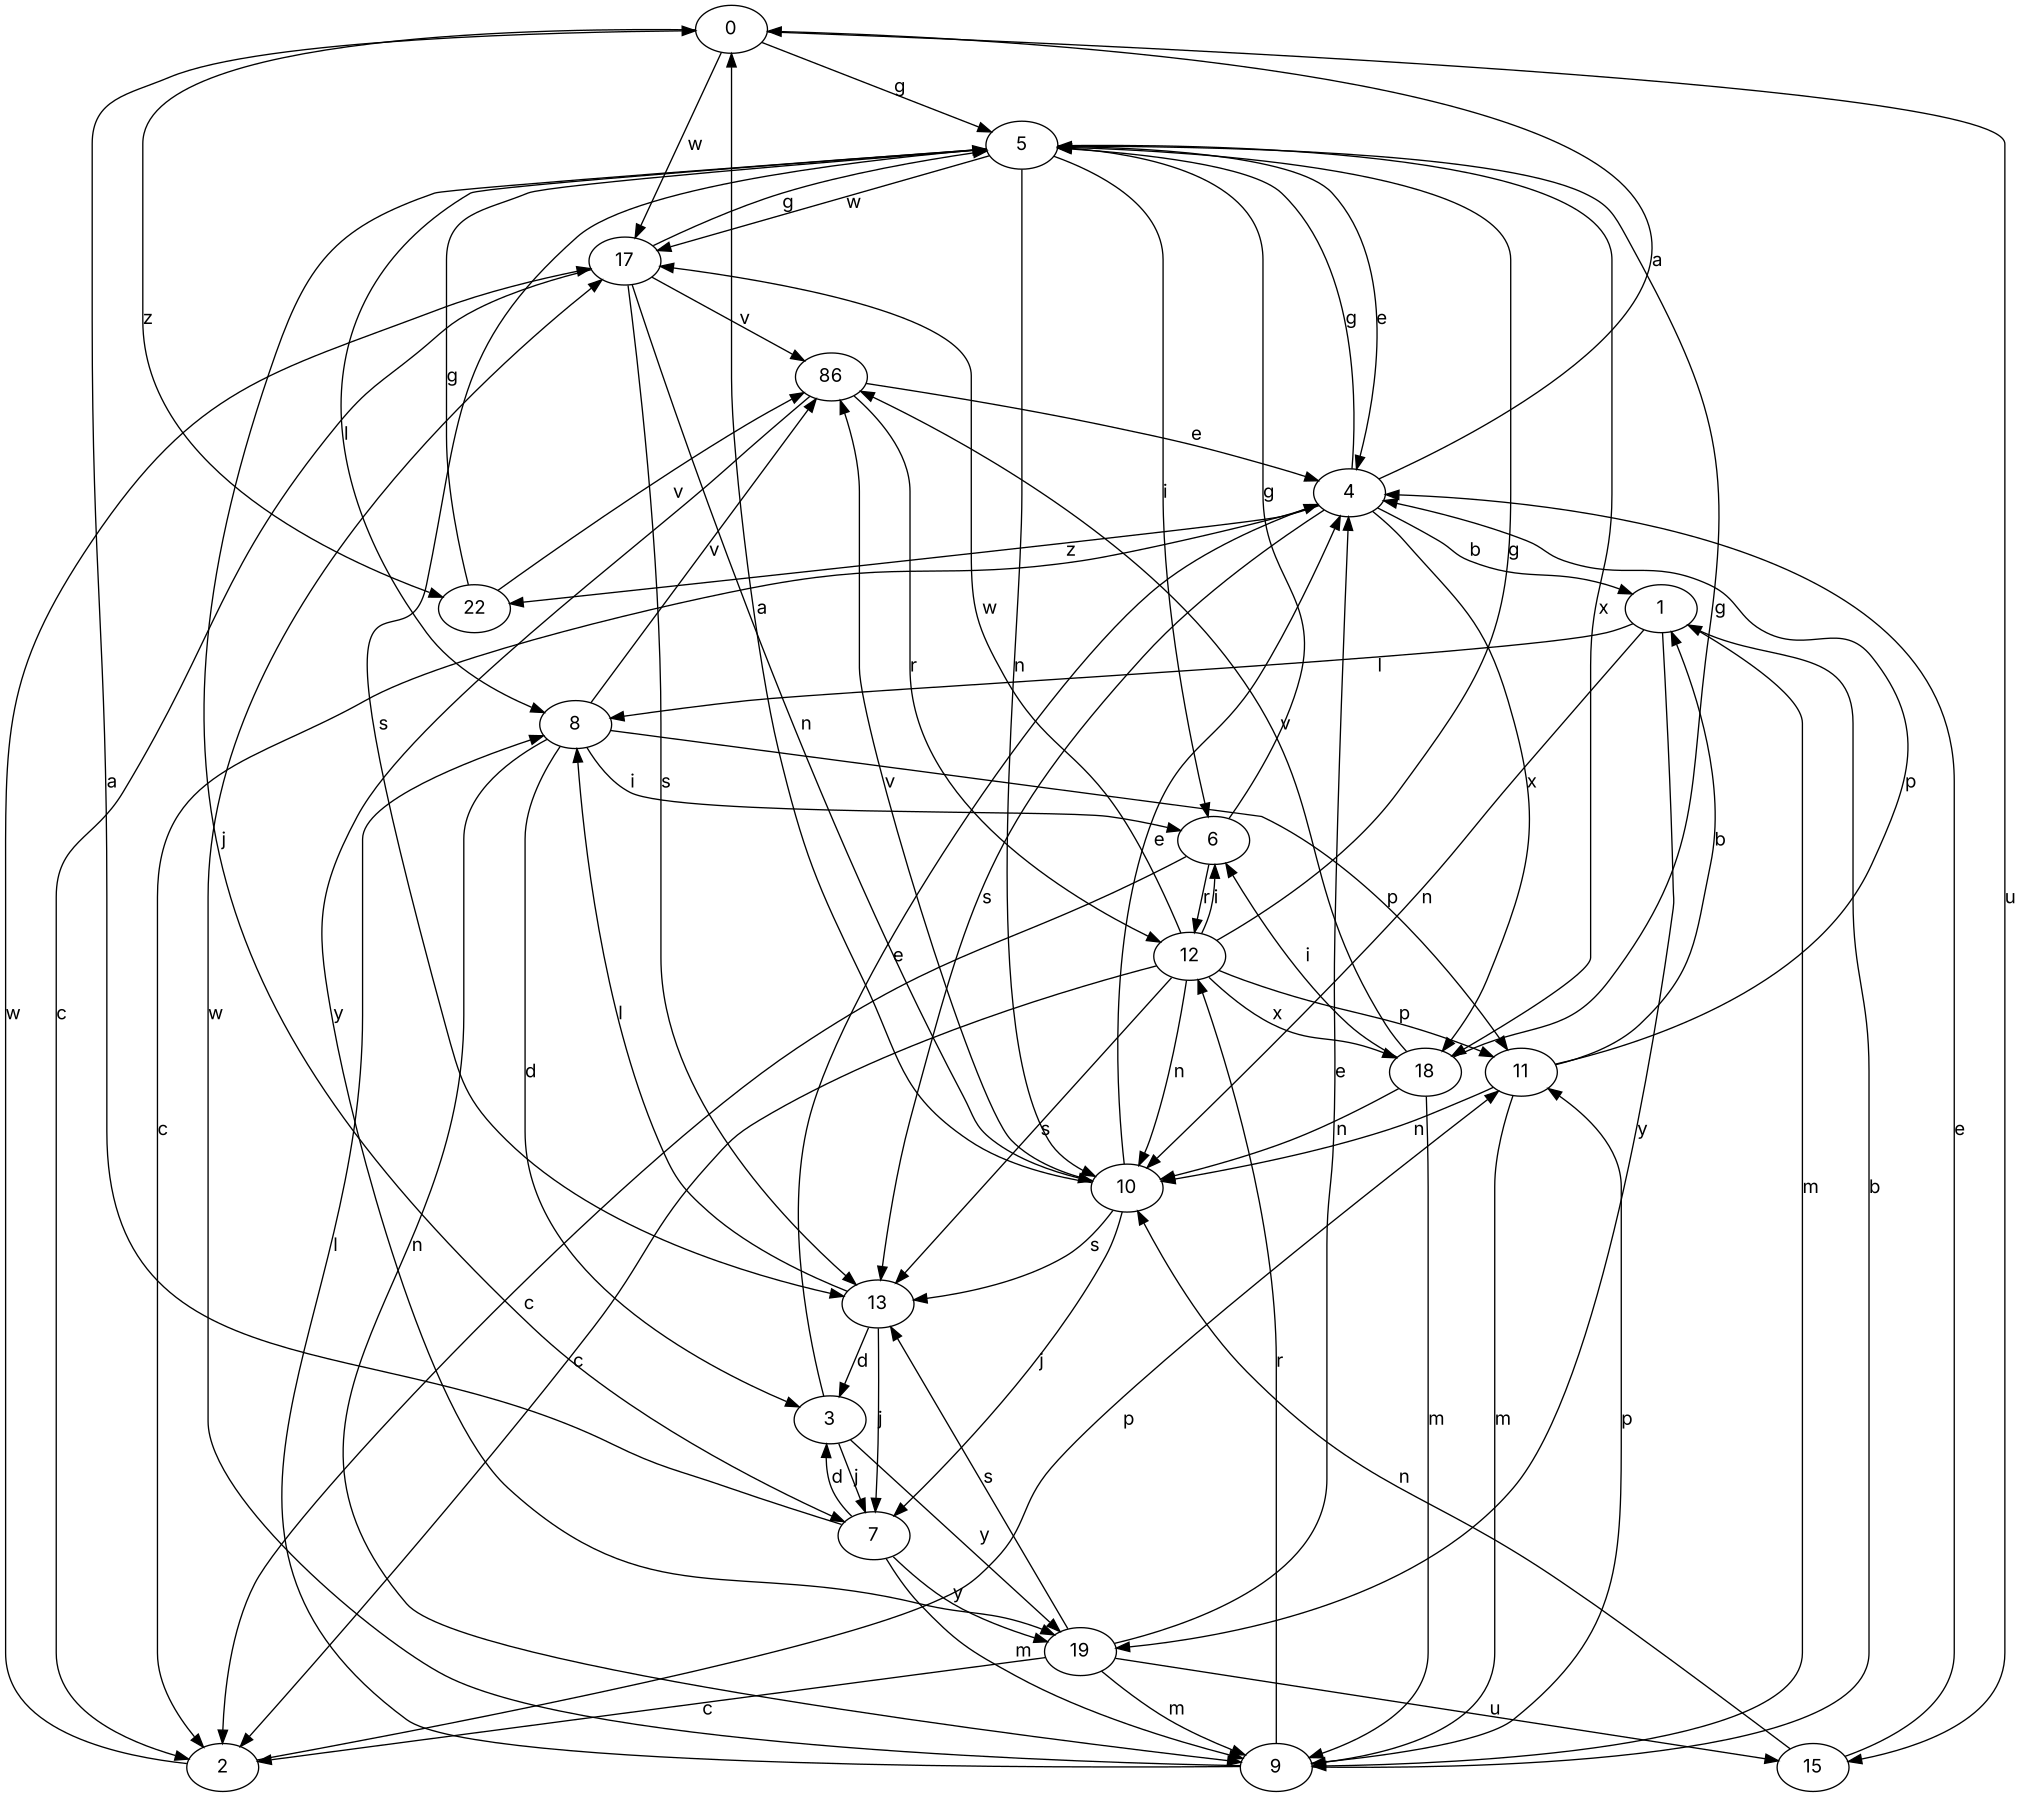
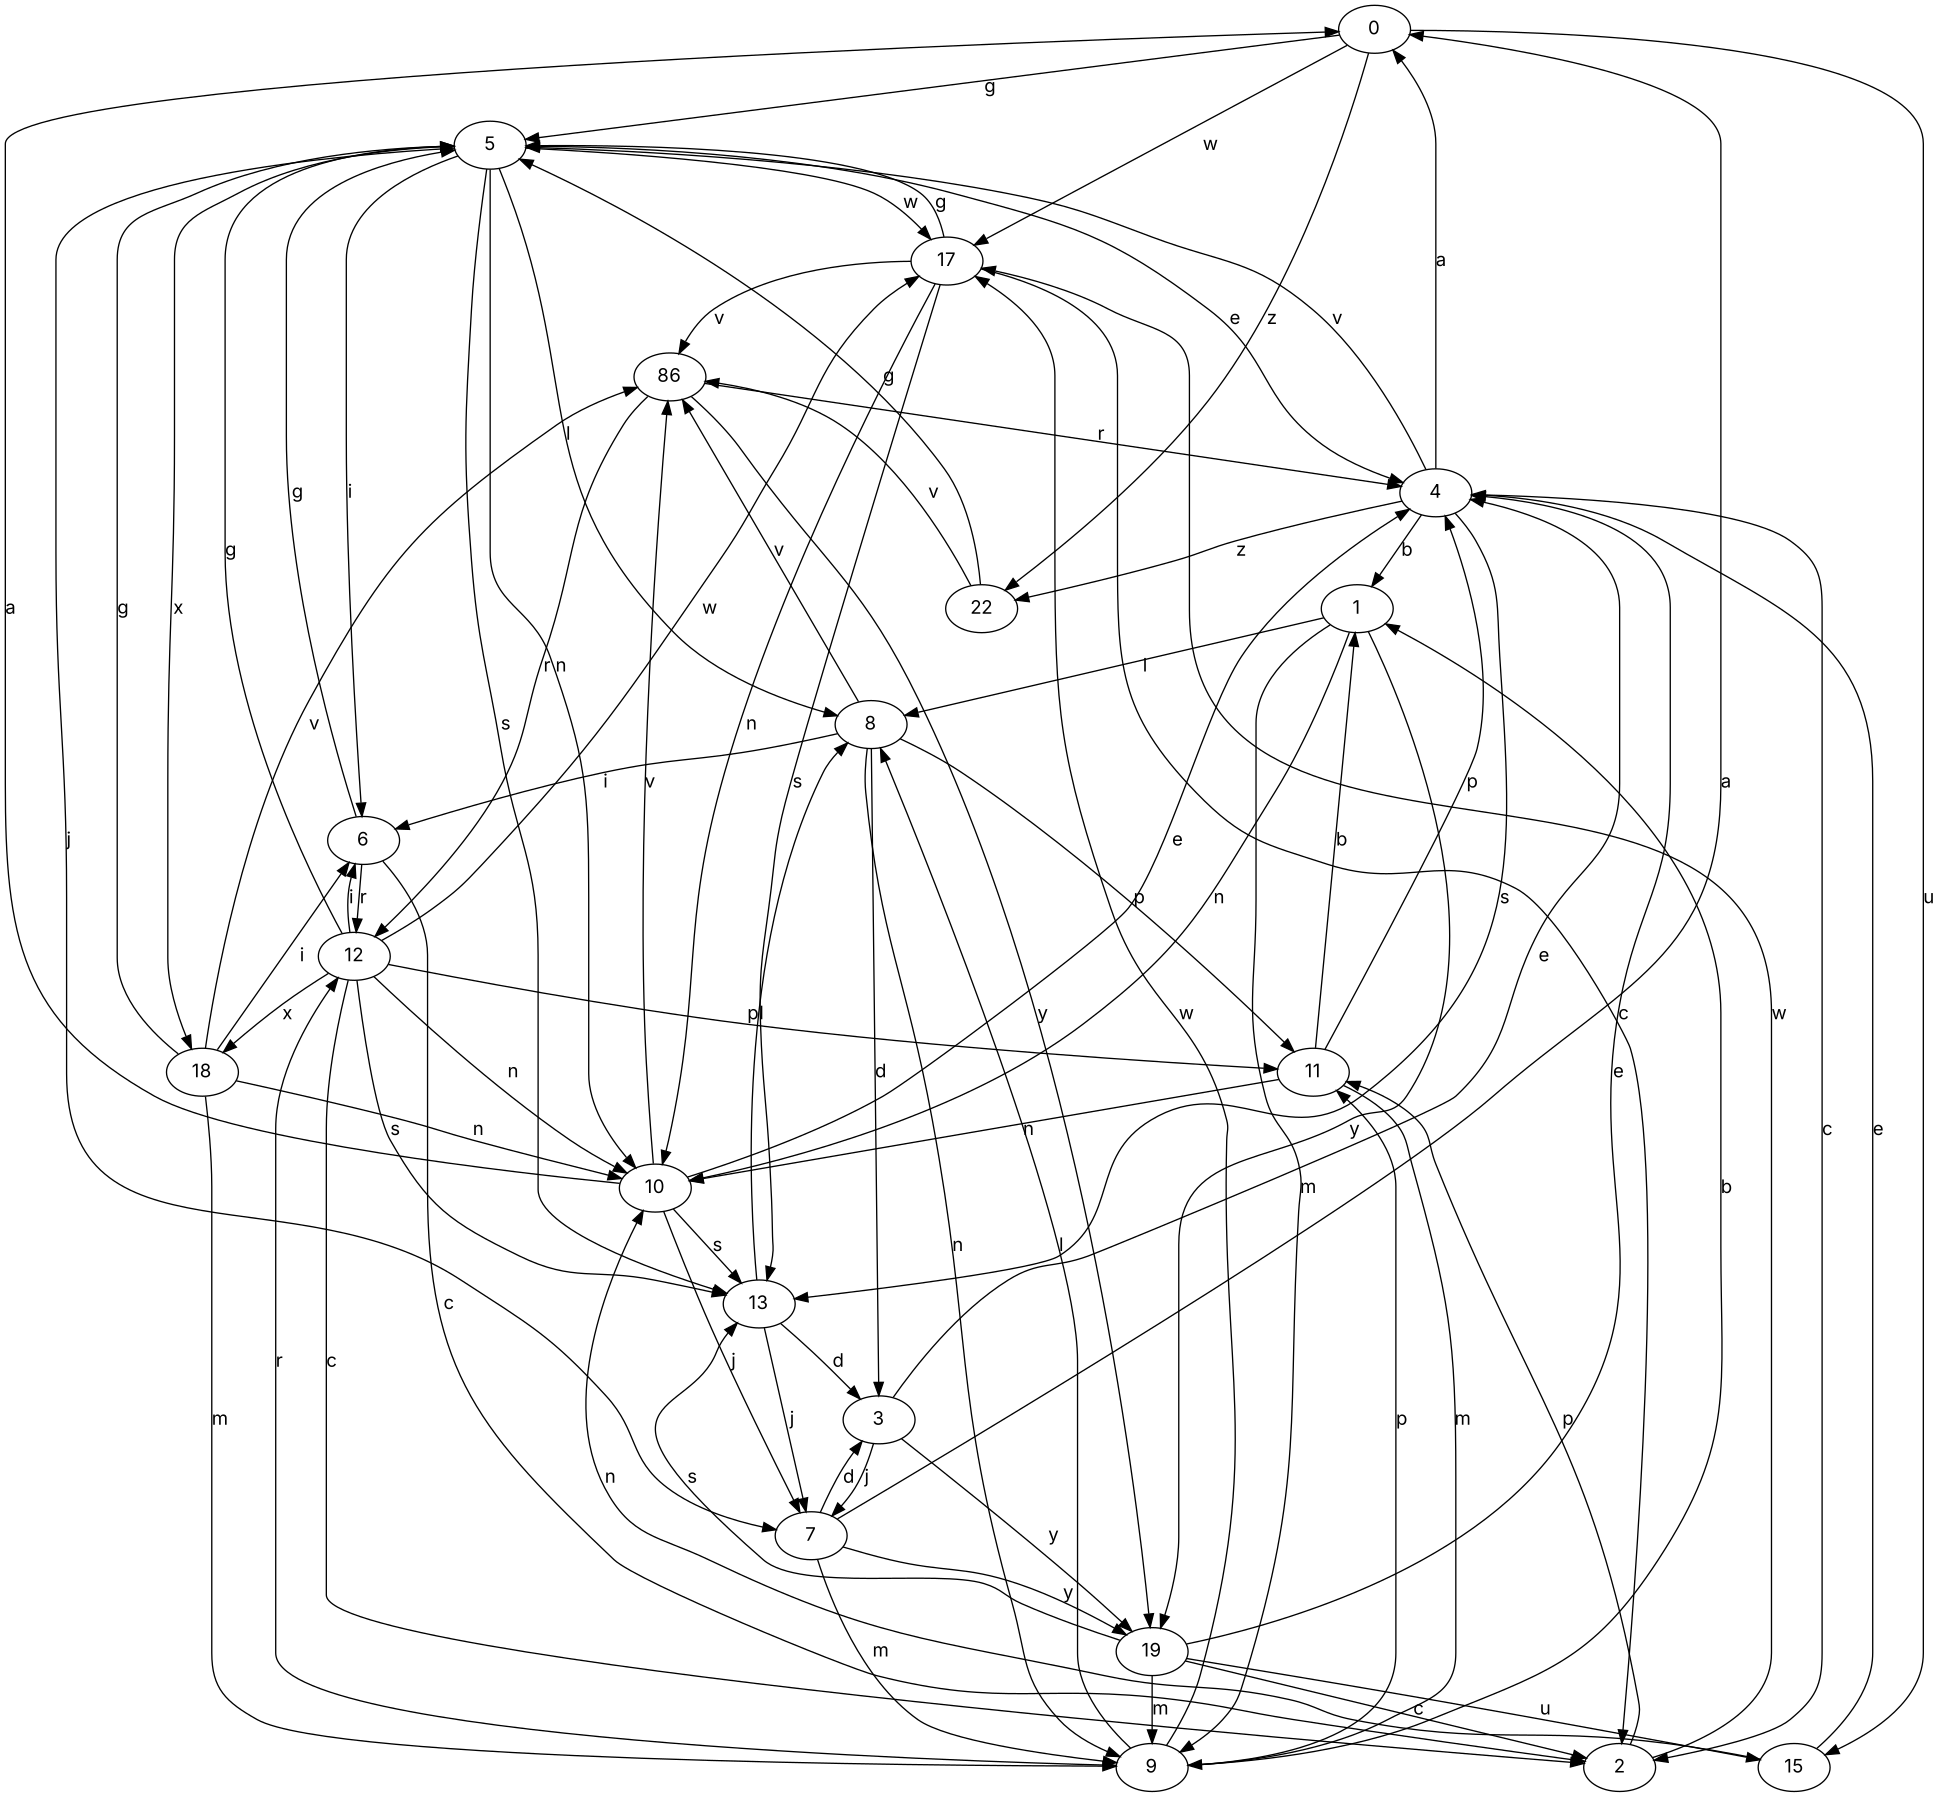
edge "4" -> "5": label "g" -> "v"
edge "86" -> "4": label "e" -> "r"
edge "4" -> "18": removed, label "x"
